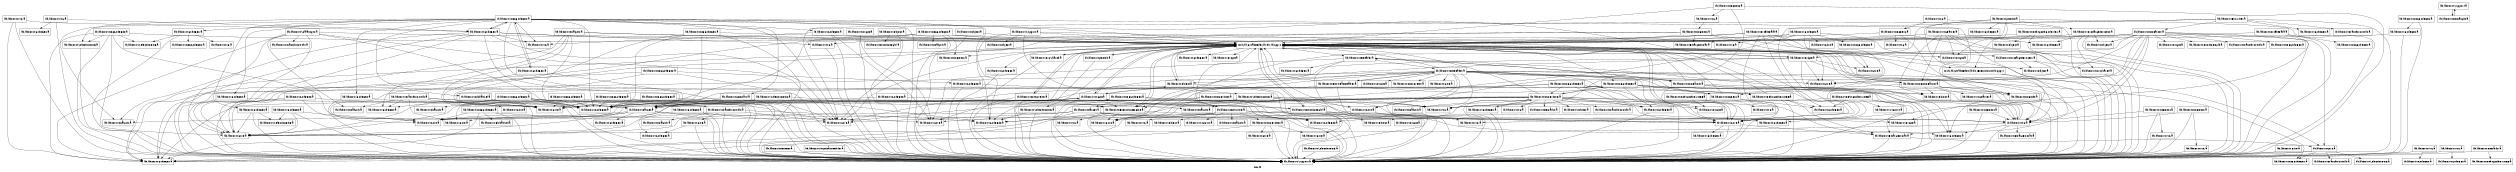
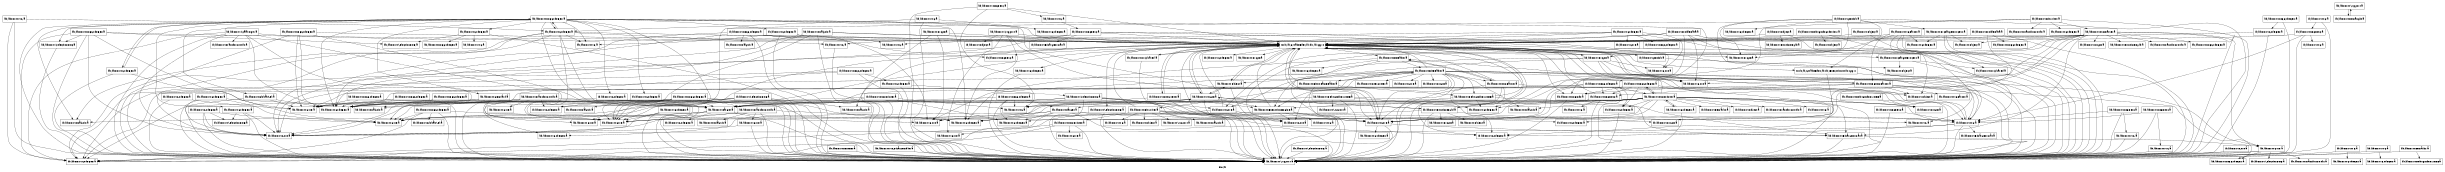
edge "tools/lli/CMakeFiles/lli.dir/lli.cpp.o" -> "lib/libLLVMExecutionEngine.a": removed
